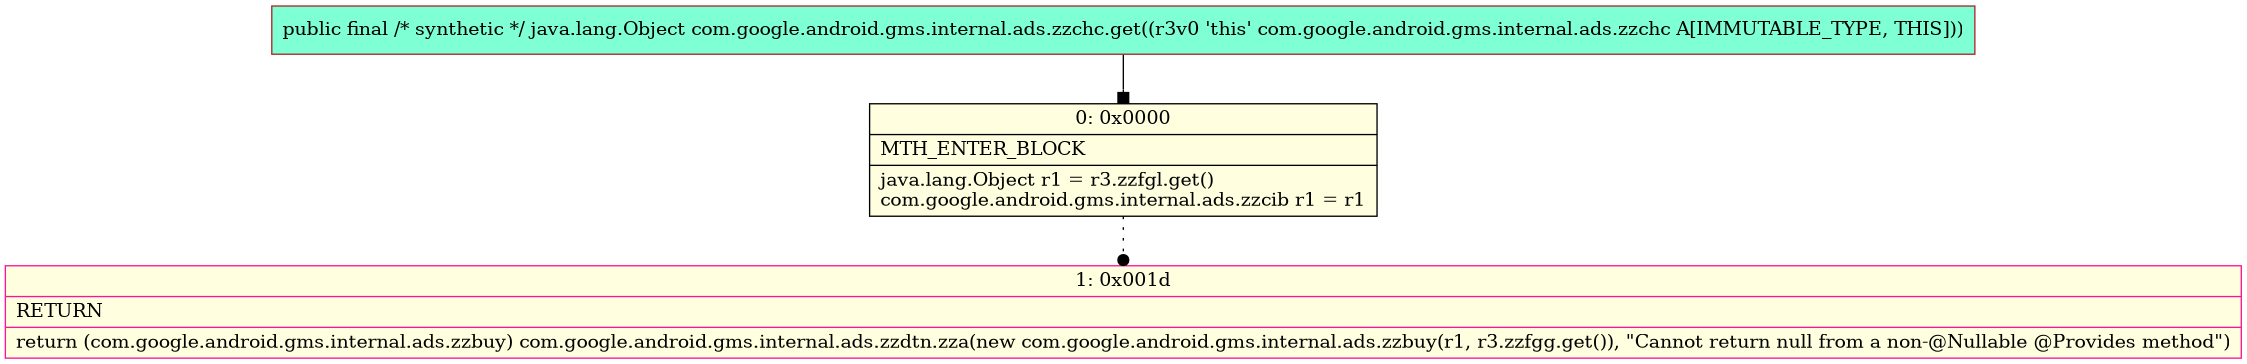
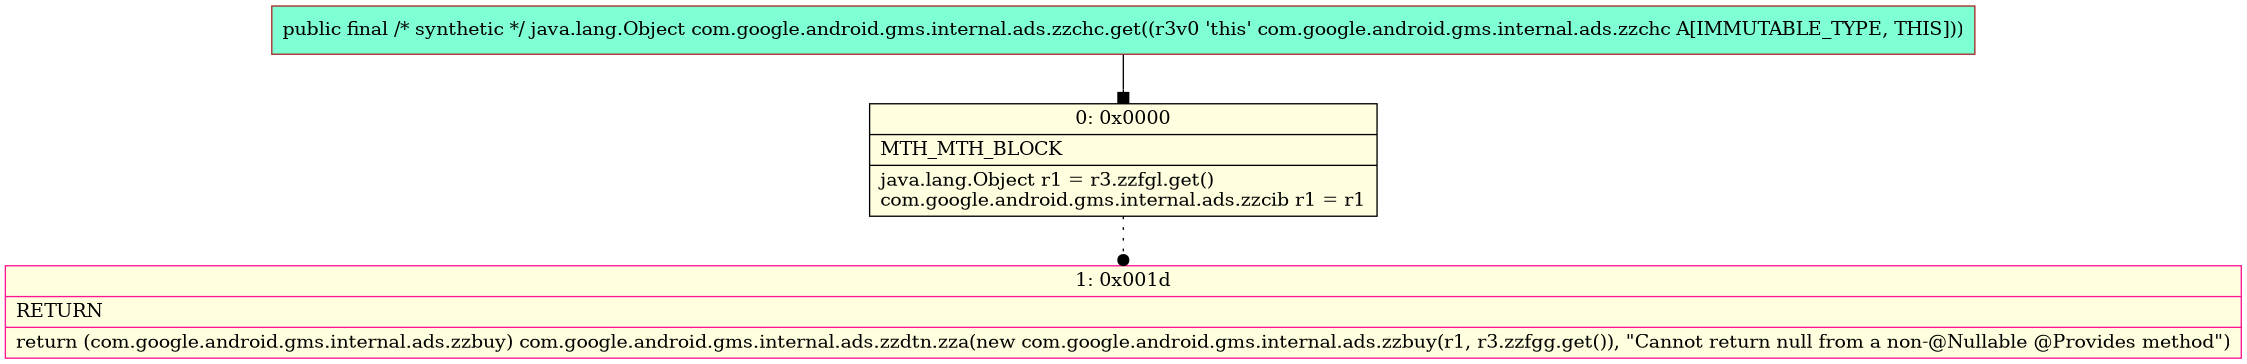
node "0: 0x0000": text "MTH_ENTER_BLOCK" -> "MTH_MTH_BLOCK"
